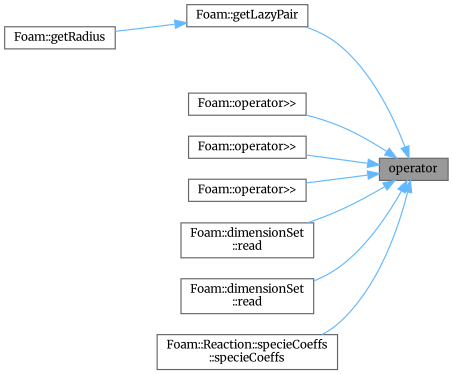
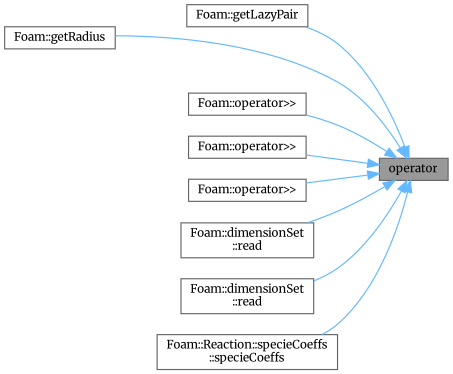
edge "Foam::getRadius" -> "Foam::getLazyPair": now "Foam::getRadius" -> "operator"
